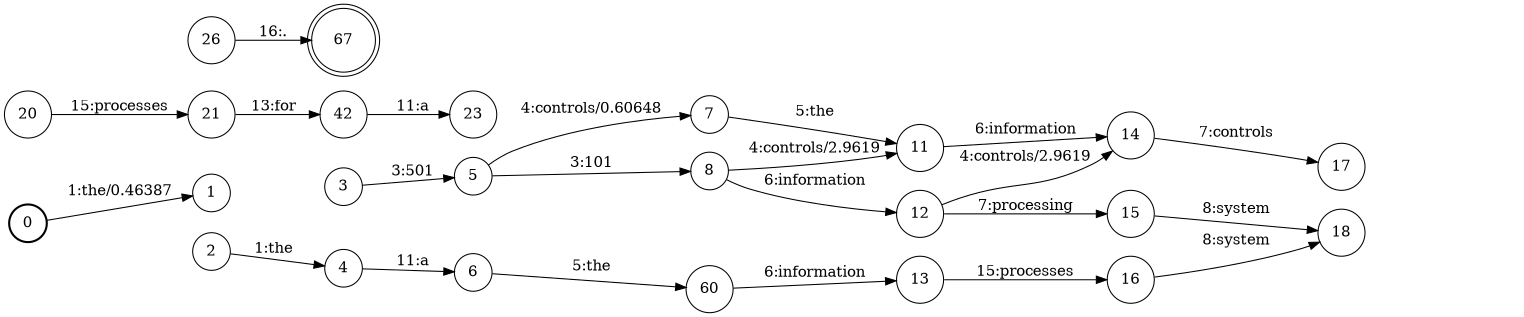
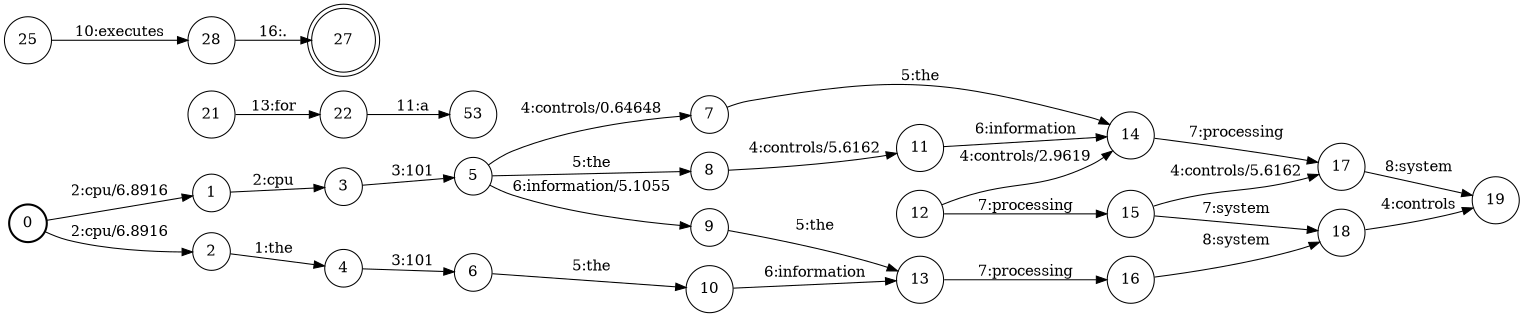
node "25": added
node "26": label "26" -> "28"
node "67": label "67" -> "27"
edge "5" -> "7": label "4:controls/0.60648" -> "4:controls/0.64648"
node "20": removed
node "42": label "42" -> "22"
node "23": label "23" -> "53"
edge "7" -> "11": now "7" -> "14"
edge "14" -> "17": label "7:controls" -> "7:processing"
edge "8" -> "11": label "4:controls/2.9619" -> "4:controls/5.6162"
edge "5" -> "8": label "3:101" -> "5:the"
edge "3" -> "5": label "3:501" -> "3:101"
edge "1" -> "3": added, label "2:cpu"
edge "0" -> "1": label "1:the/0.46387" -> "2:cpu/6.8916"
edge "15" -> "17": added, label "4:controls/5.6162"
node "19": added
edge "8" -> "12": removed, label "6:information"
edge "15" -> "18": label "8:system" -> "7:system"
node "9": added
edge "0" -> "2": added, label "2:cpu/6.8916"
edge "4" -> "6": label "11:a" -> "3:101"
edge "13" -> "16": label "15:processes" -> "7:processing"
node "60": label "60" -> "10"
